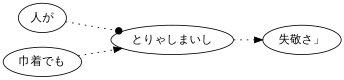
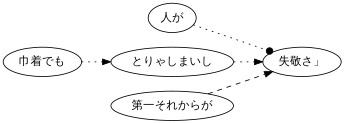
edge "人が" -> "とりゃしまいし": now "人が" -> "失敬さ」"
node "第一それからが": added
